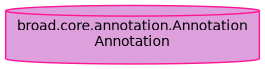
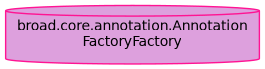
node "broad.core.annotation.Annotation Annotation": label "broad.core.annotation.Annotation Annotation" -> "broad.core.annotation.Annotation FactoryFactory"
